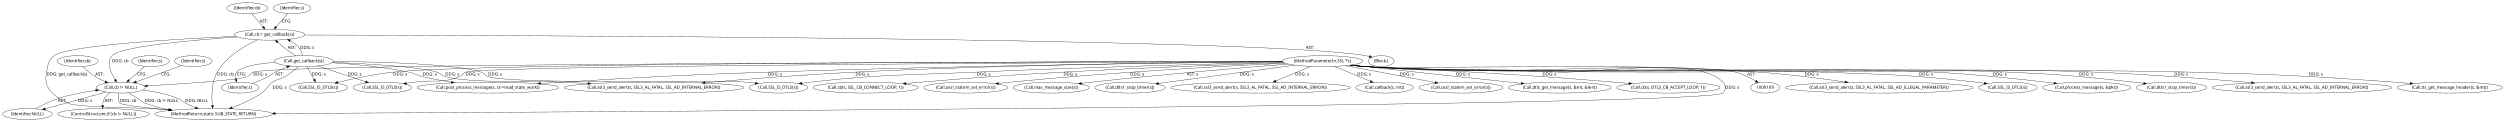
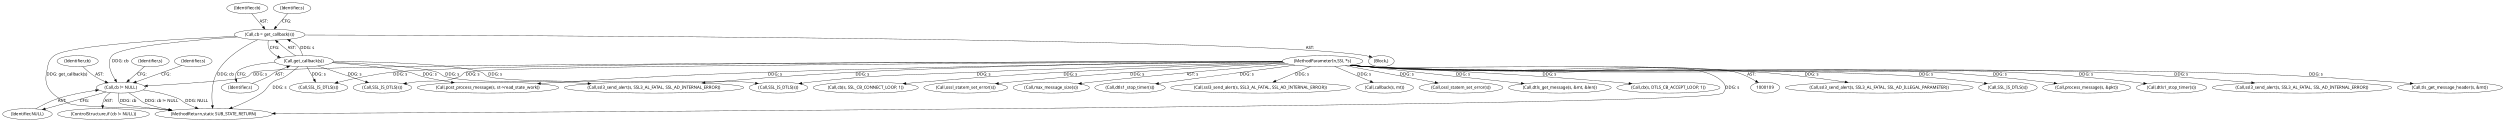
edge "(Call,cb = get_callback(s))" -> "(Call,get_callback(s))": added, label "CFG:"
edge "(Call,cb != NULL)" -> "(Identifier,NULL)": label "DDG: s" -> "CFG: "
